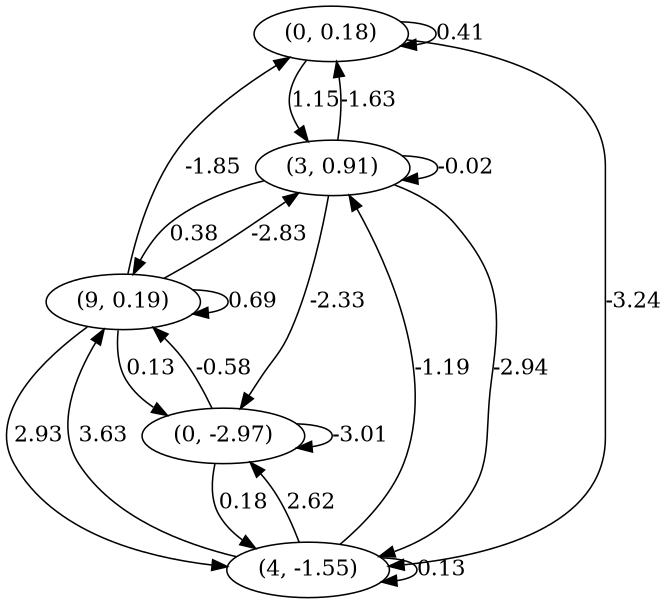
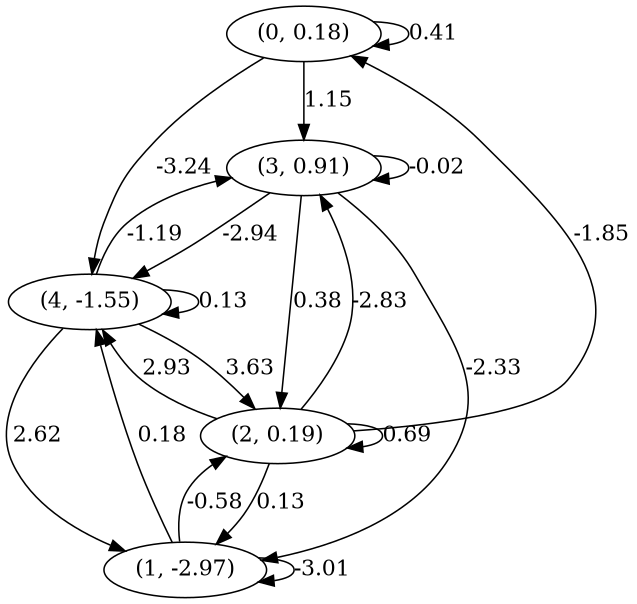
edge "(3, 0.91)" -> "(0, 0.18)": removed, label "-1.63"
node "(9, 0.19)": label "(9, 0.19)" -> "(2, 0.19)"
node "(0, -2.97)": label "(0, -2.97)" -> "(1, -2.97)"
